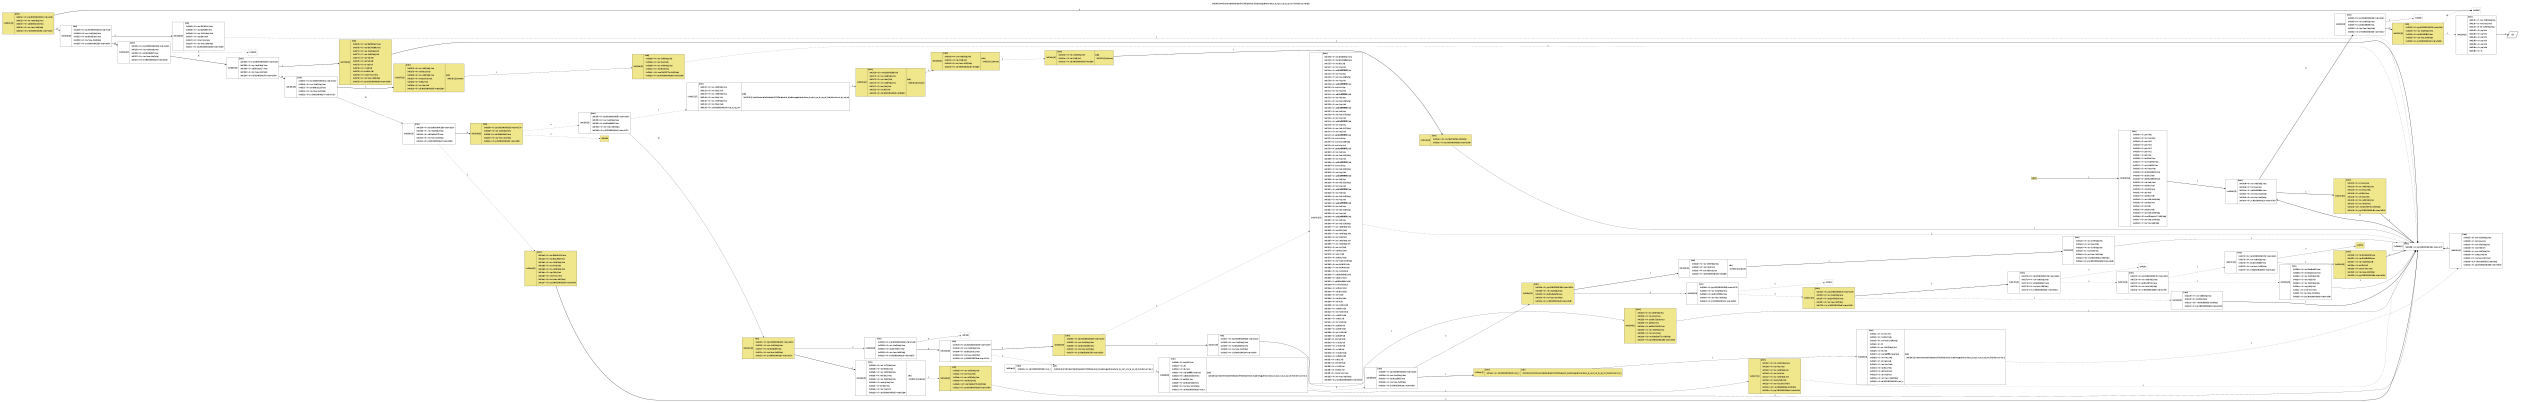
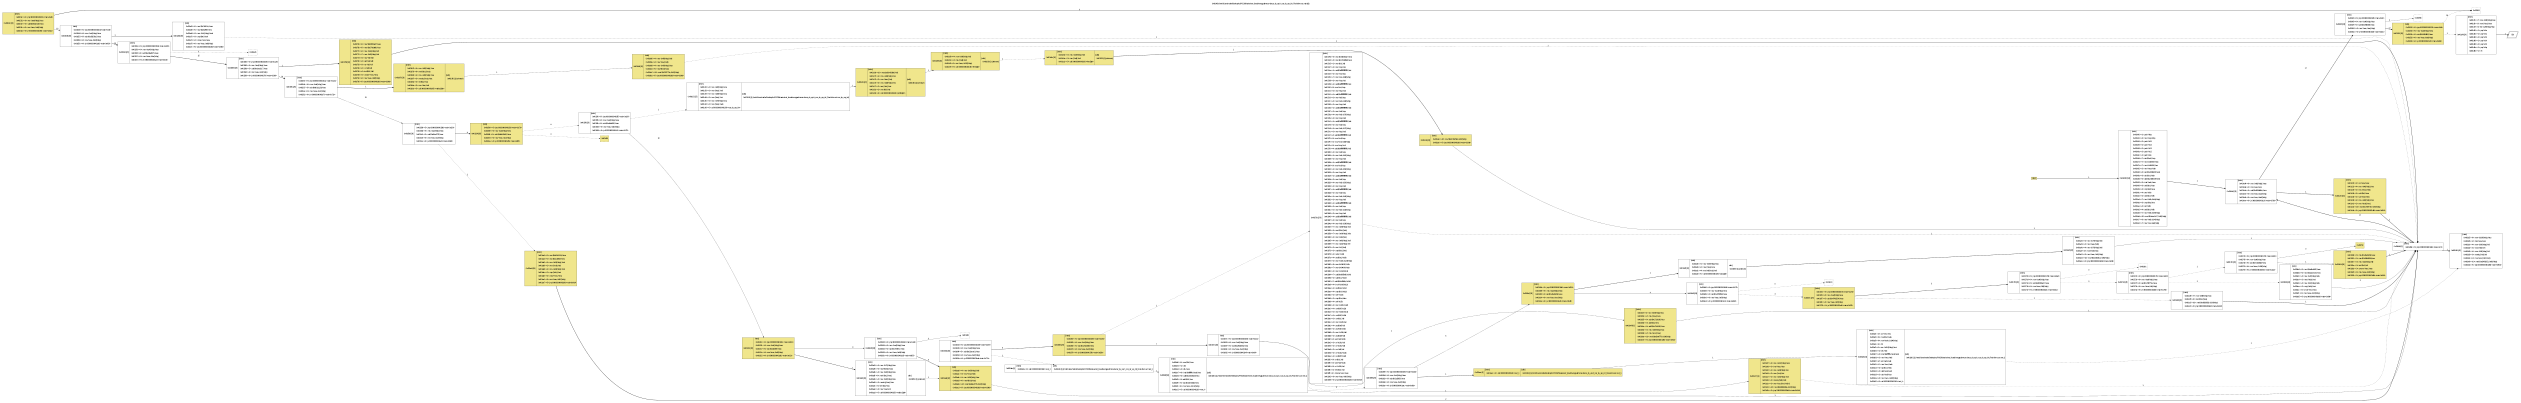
edge "0x401b25 [42]" -> "0x401d6d [5]": reversed
edge "0x401628 [28]" -> "0x401644 [28]": now "0x401628 [28]" -> "0x401aa8 [32]"
